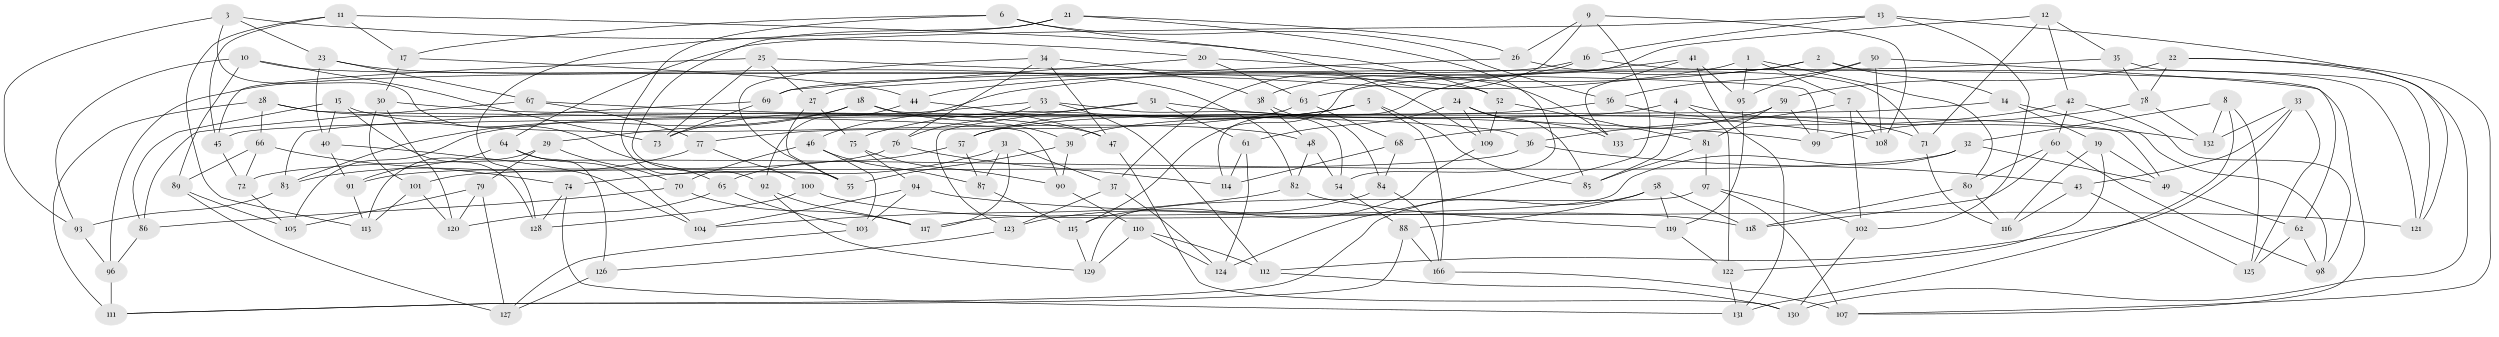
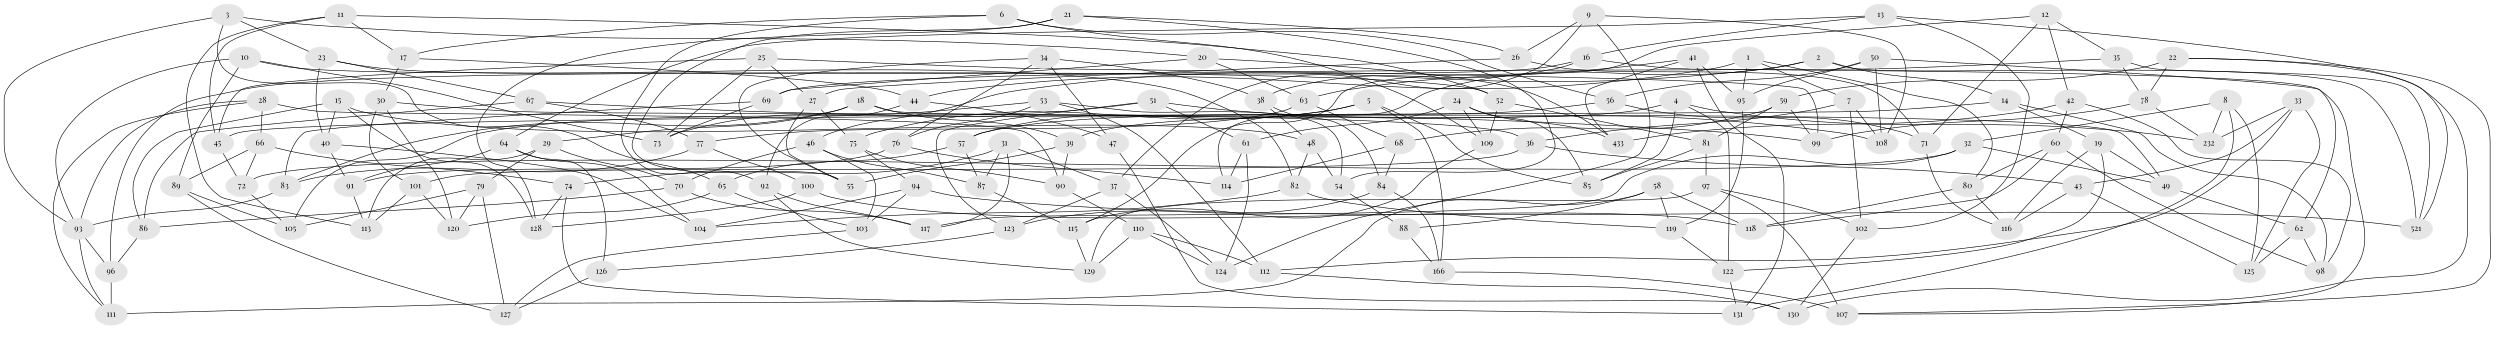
edge "28" -- "47": now "28" -- "93"
node "133": label "133" -> "433"
node "132": label "132" -> "232"
node "121": label "121" -> "521"
edge "88" -- "111": now "93" -- "111"
